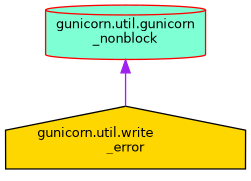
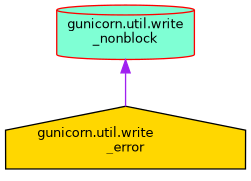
node "gunicorn.util.gunicorn _nonblock": label "gunicorn.util.gunicorn _nonblock" -> "gunicorn.util.write _nonblock"
